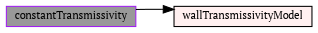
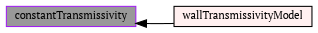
edge "constantTransmissivity" -> "wallTransmissivityModel": reversed
